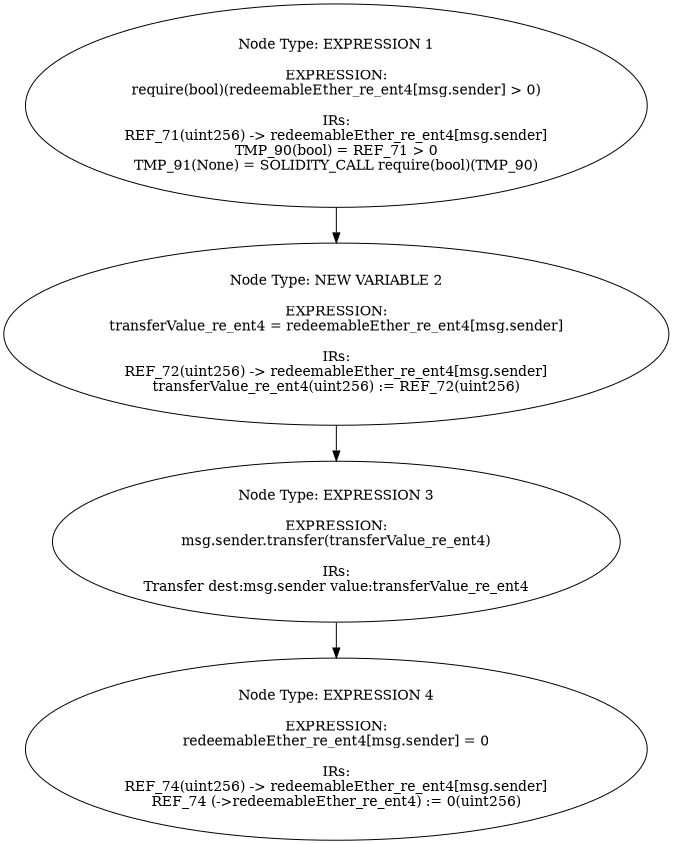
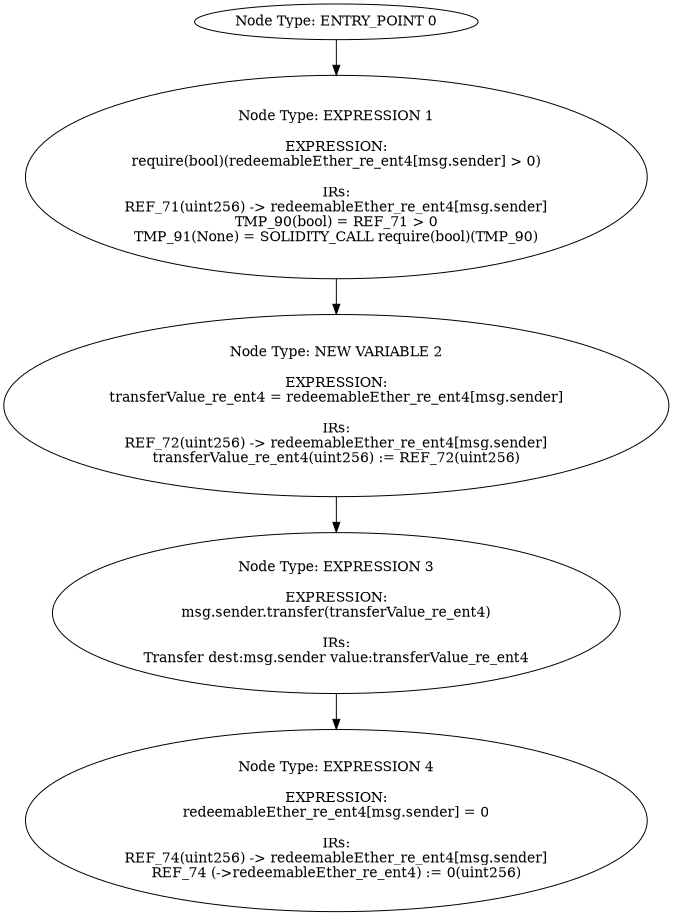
node "Node Type: ENTRY_POINT 0": added
